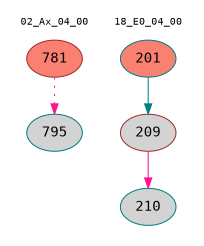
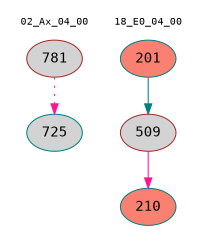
node "781": fillcolor salmon -> lightgrey
node "795": label "795" -> "725"
node "209": label "209" -> "509"
node "210": fillcolor lightgrey -> salmon
